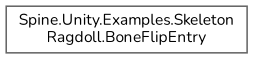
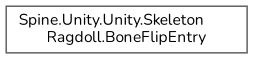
node "Spine.Unity.Examples.Skeleton Ragdoll.BoneFlipEntry": label "Spine.Unity.Examples.Skeleton Ragdoll.BoneFlipEntry" -> "Spine.Unity.Unity.Skeleton Ragdoll.BoneFlipEntry"
